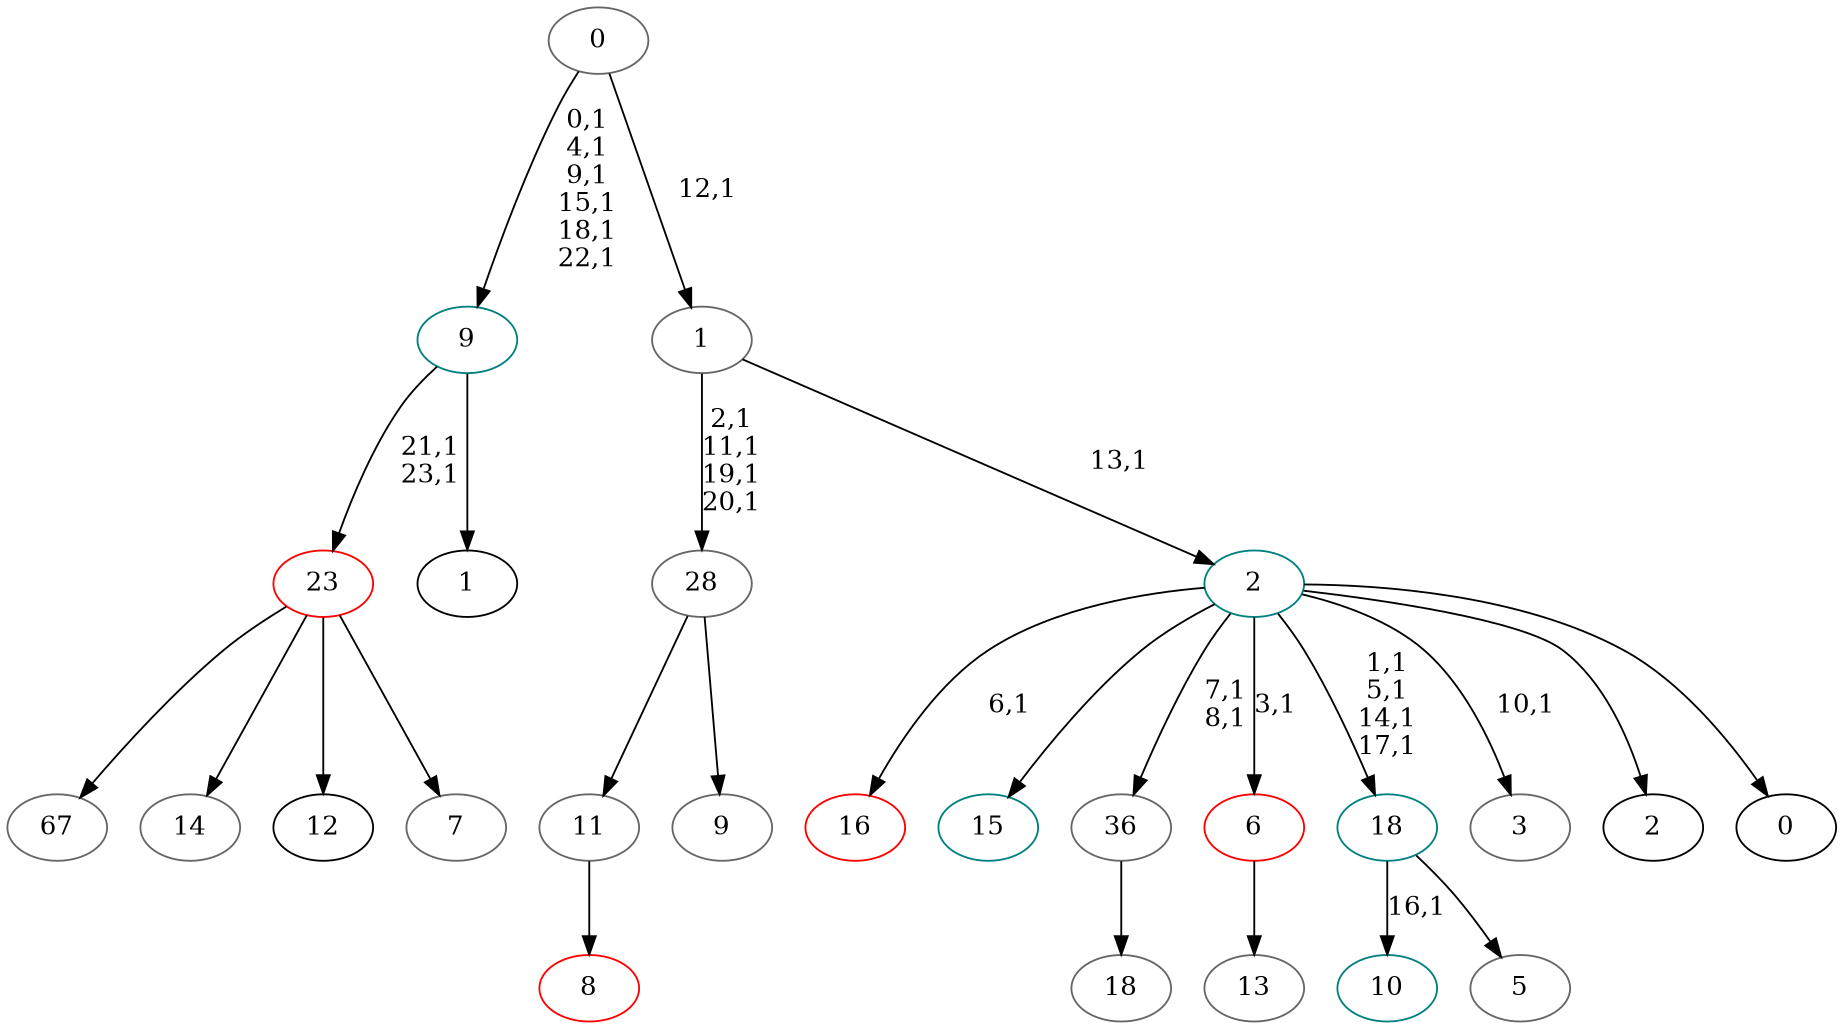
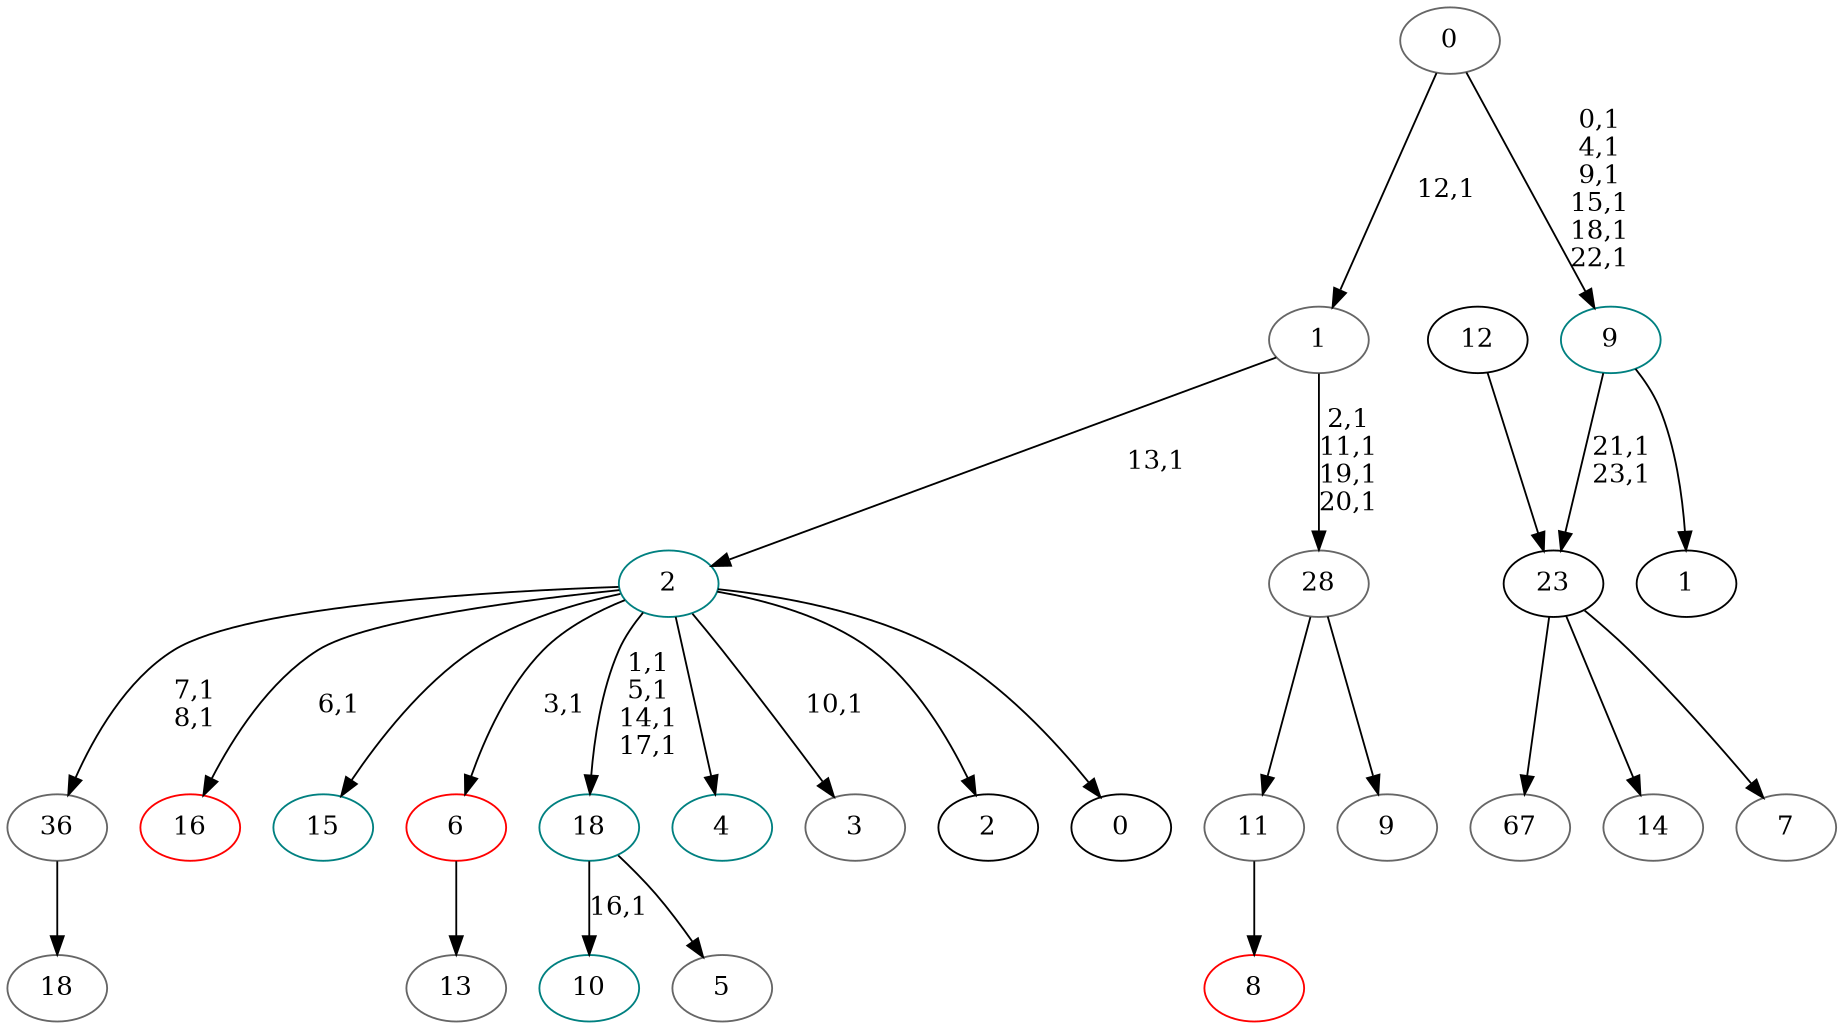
node "23": color red -> black
edge "23" -> "12": reversed
node "4": added
